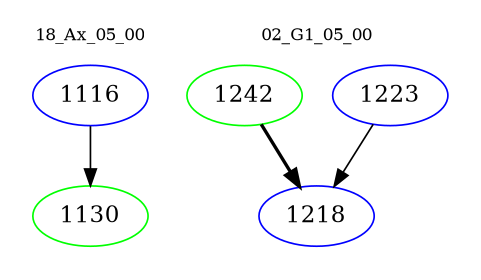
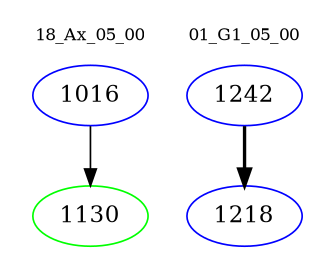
cluster "02_G1_05_00": label "02_G1_05_00" -> "01_G1_05_00"
node "1116": label "1116" -> "1016"
node "1242": color green -> blue
node "1223": removed
